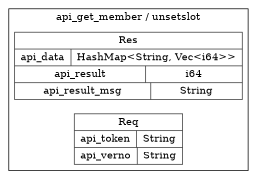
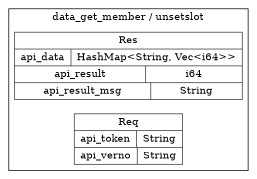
cluster "api_get_member / unsetslot": label "api_get_member / unsetslot" -> "data_get_member / unsetslot"
